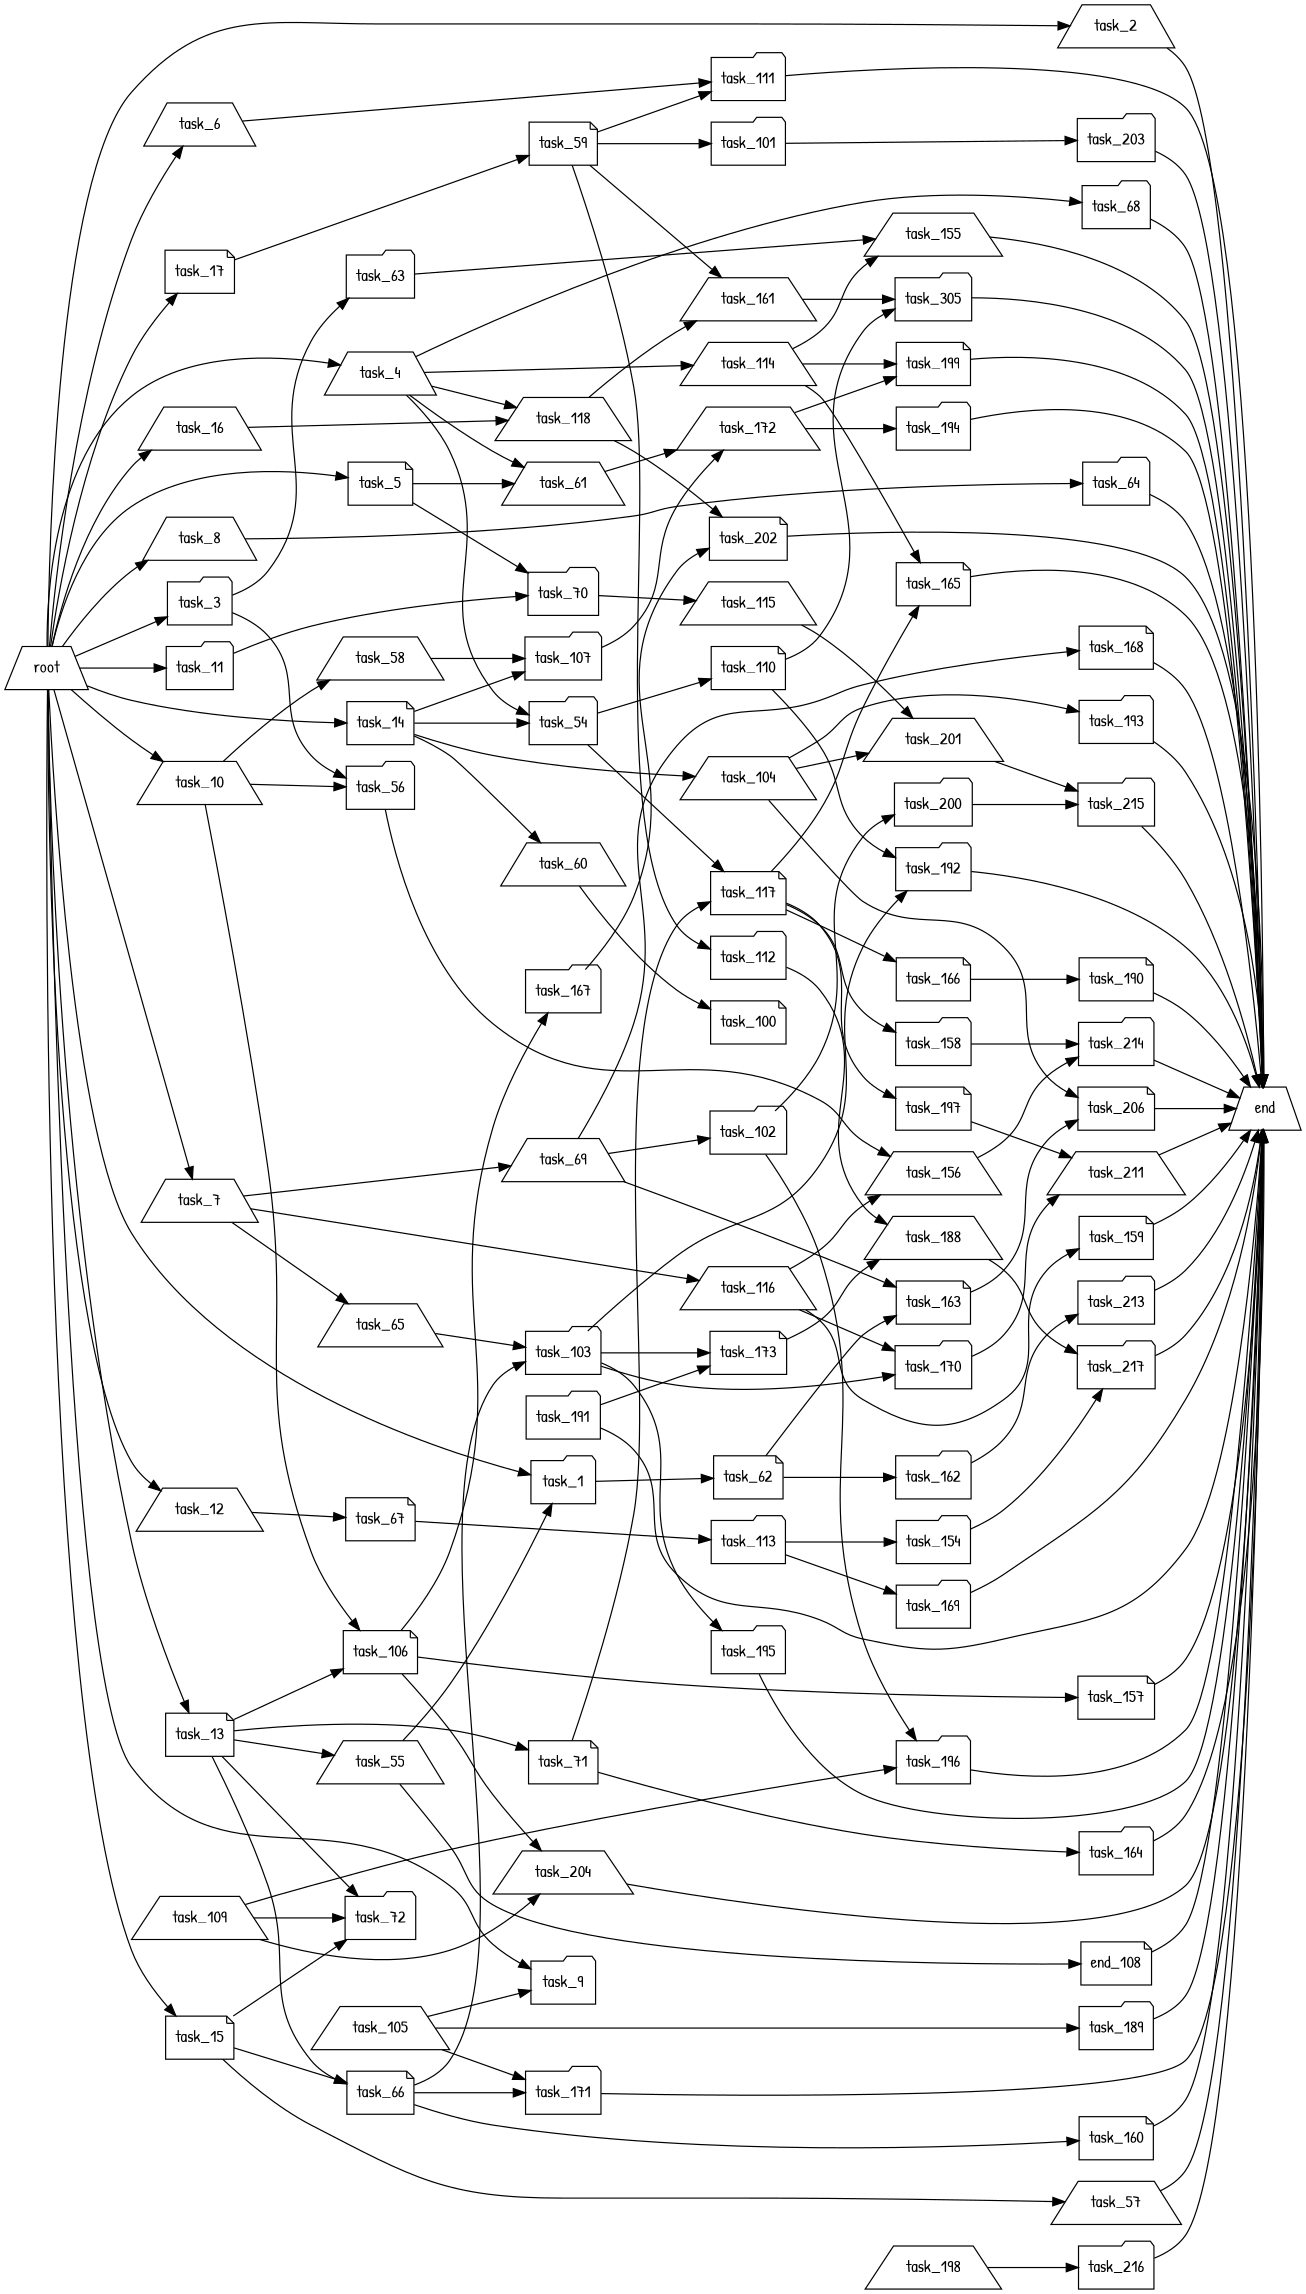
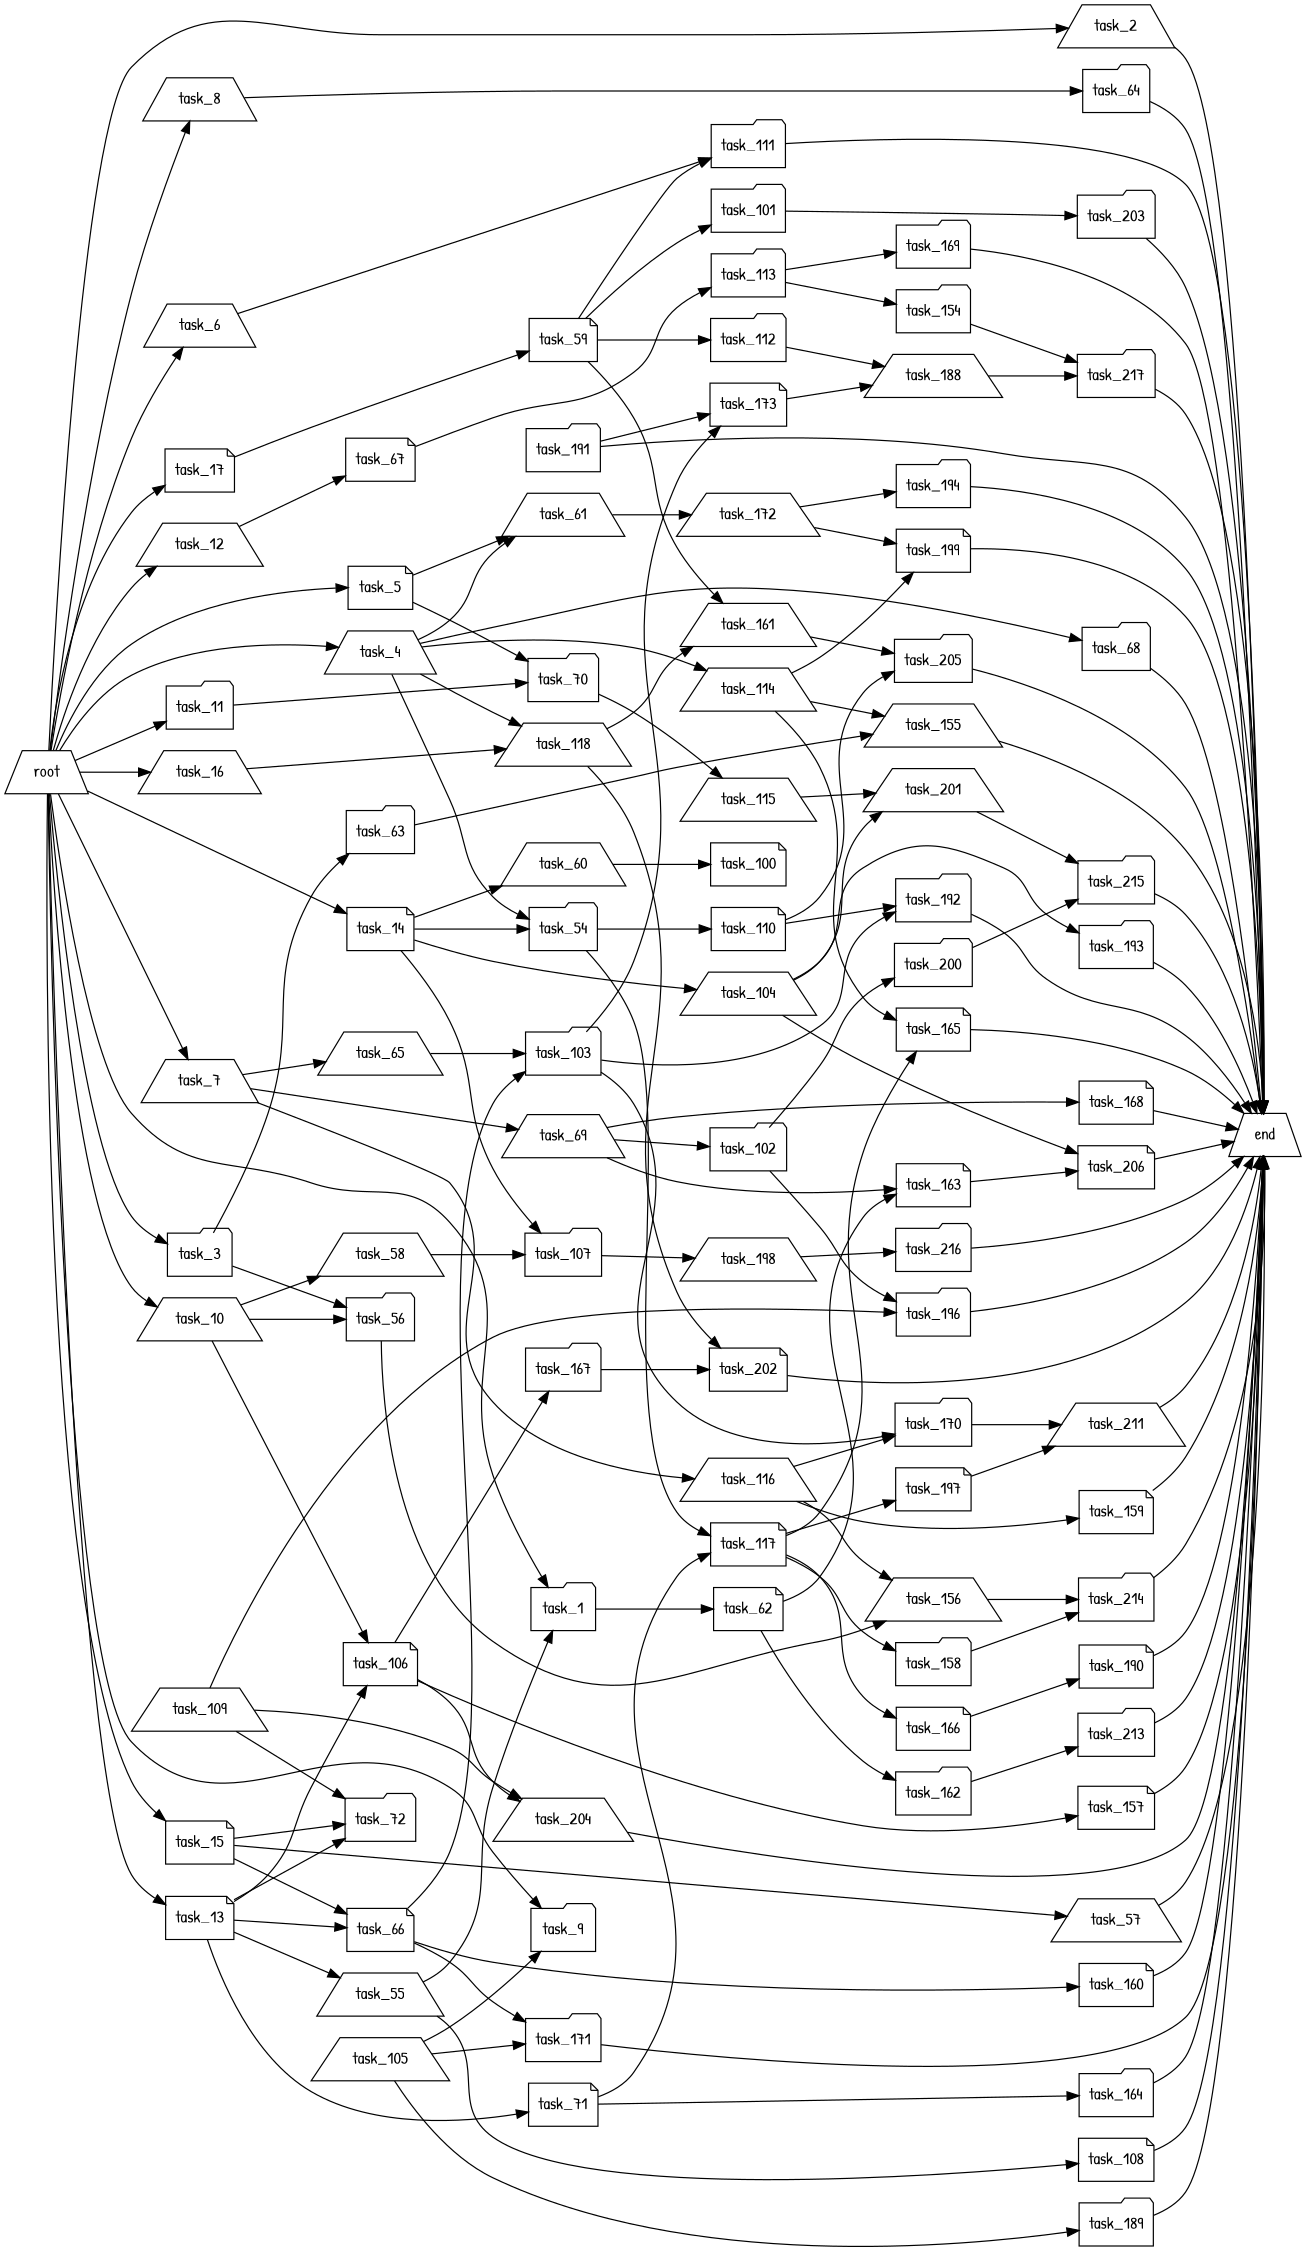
node "task_305": label "task_305" -> "task_205"
edge "task_107" -> "task_172": now "task_107" -> "task_198"
node "task_195": removed
node "end_108": label "end_108" -> "task_108"
